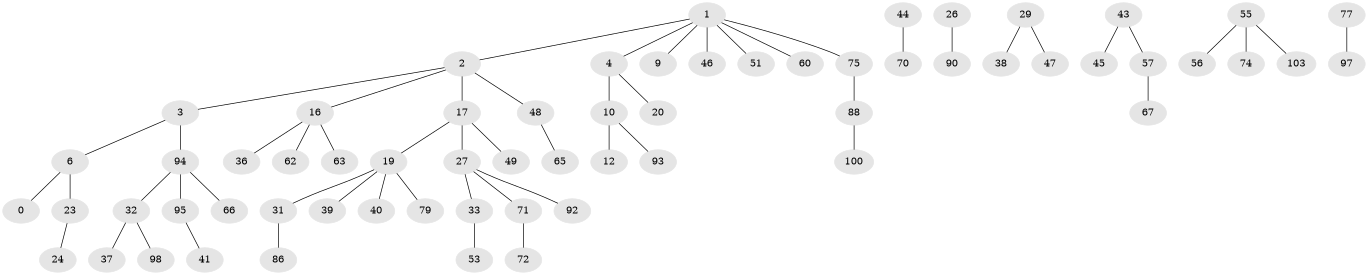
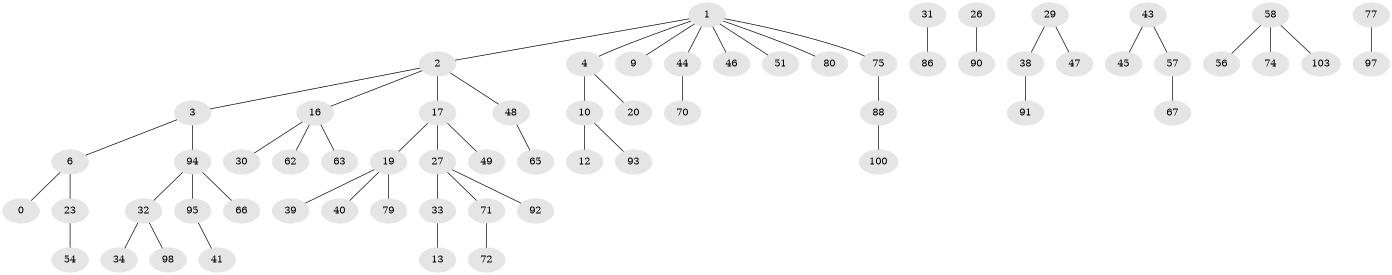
node "55": label "55" -> "58"
edge "1" -- "44": added
node "60": label "60" -> "80"
node "91": added
node "36": label "36" -> "30"
edge "19" -- "31": removed
node "24": label "24" -> "54"
node "37": label "37" -> "34"
node "53": label "53" -> "13"
